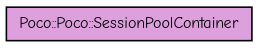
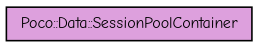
node "Poco::Poco::SessionPoolContainer": label "Poco::Poco::SessionPoolContainer" -> "Poco::Data::SessionPoolContainer"
